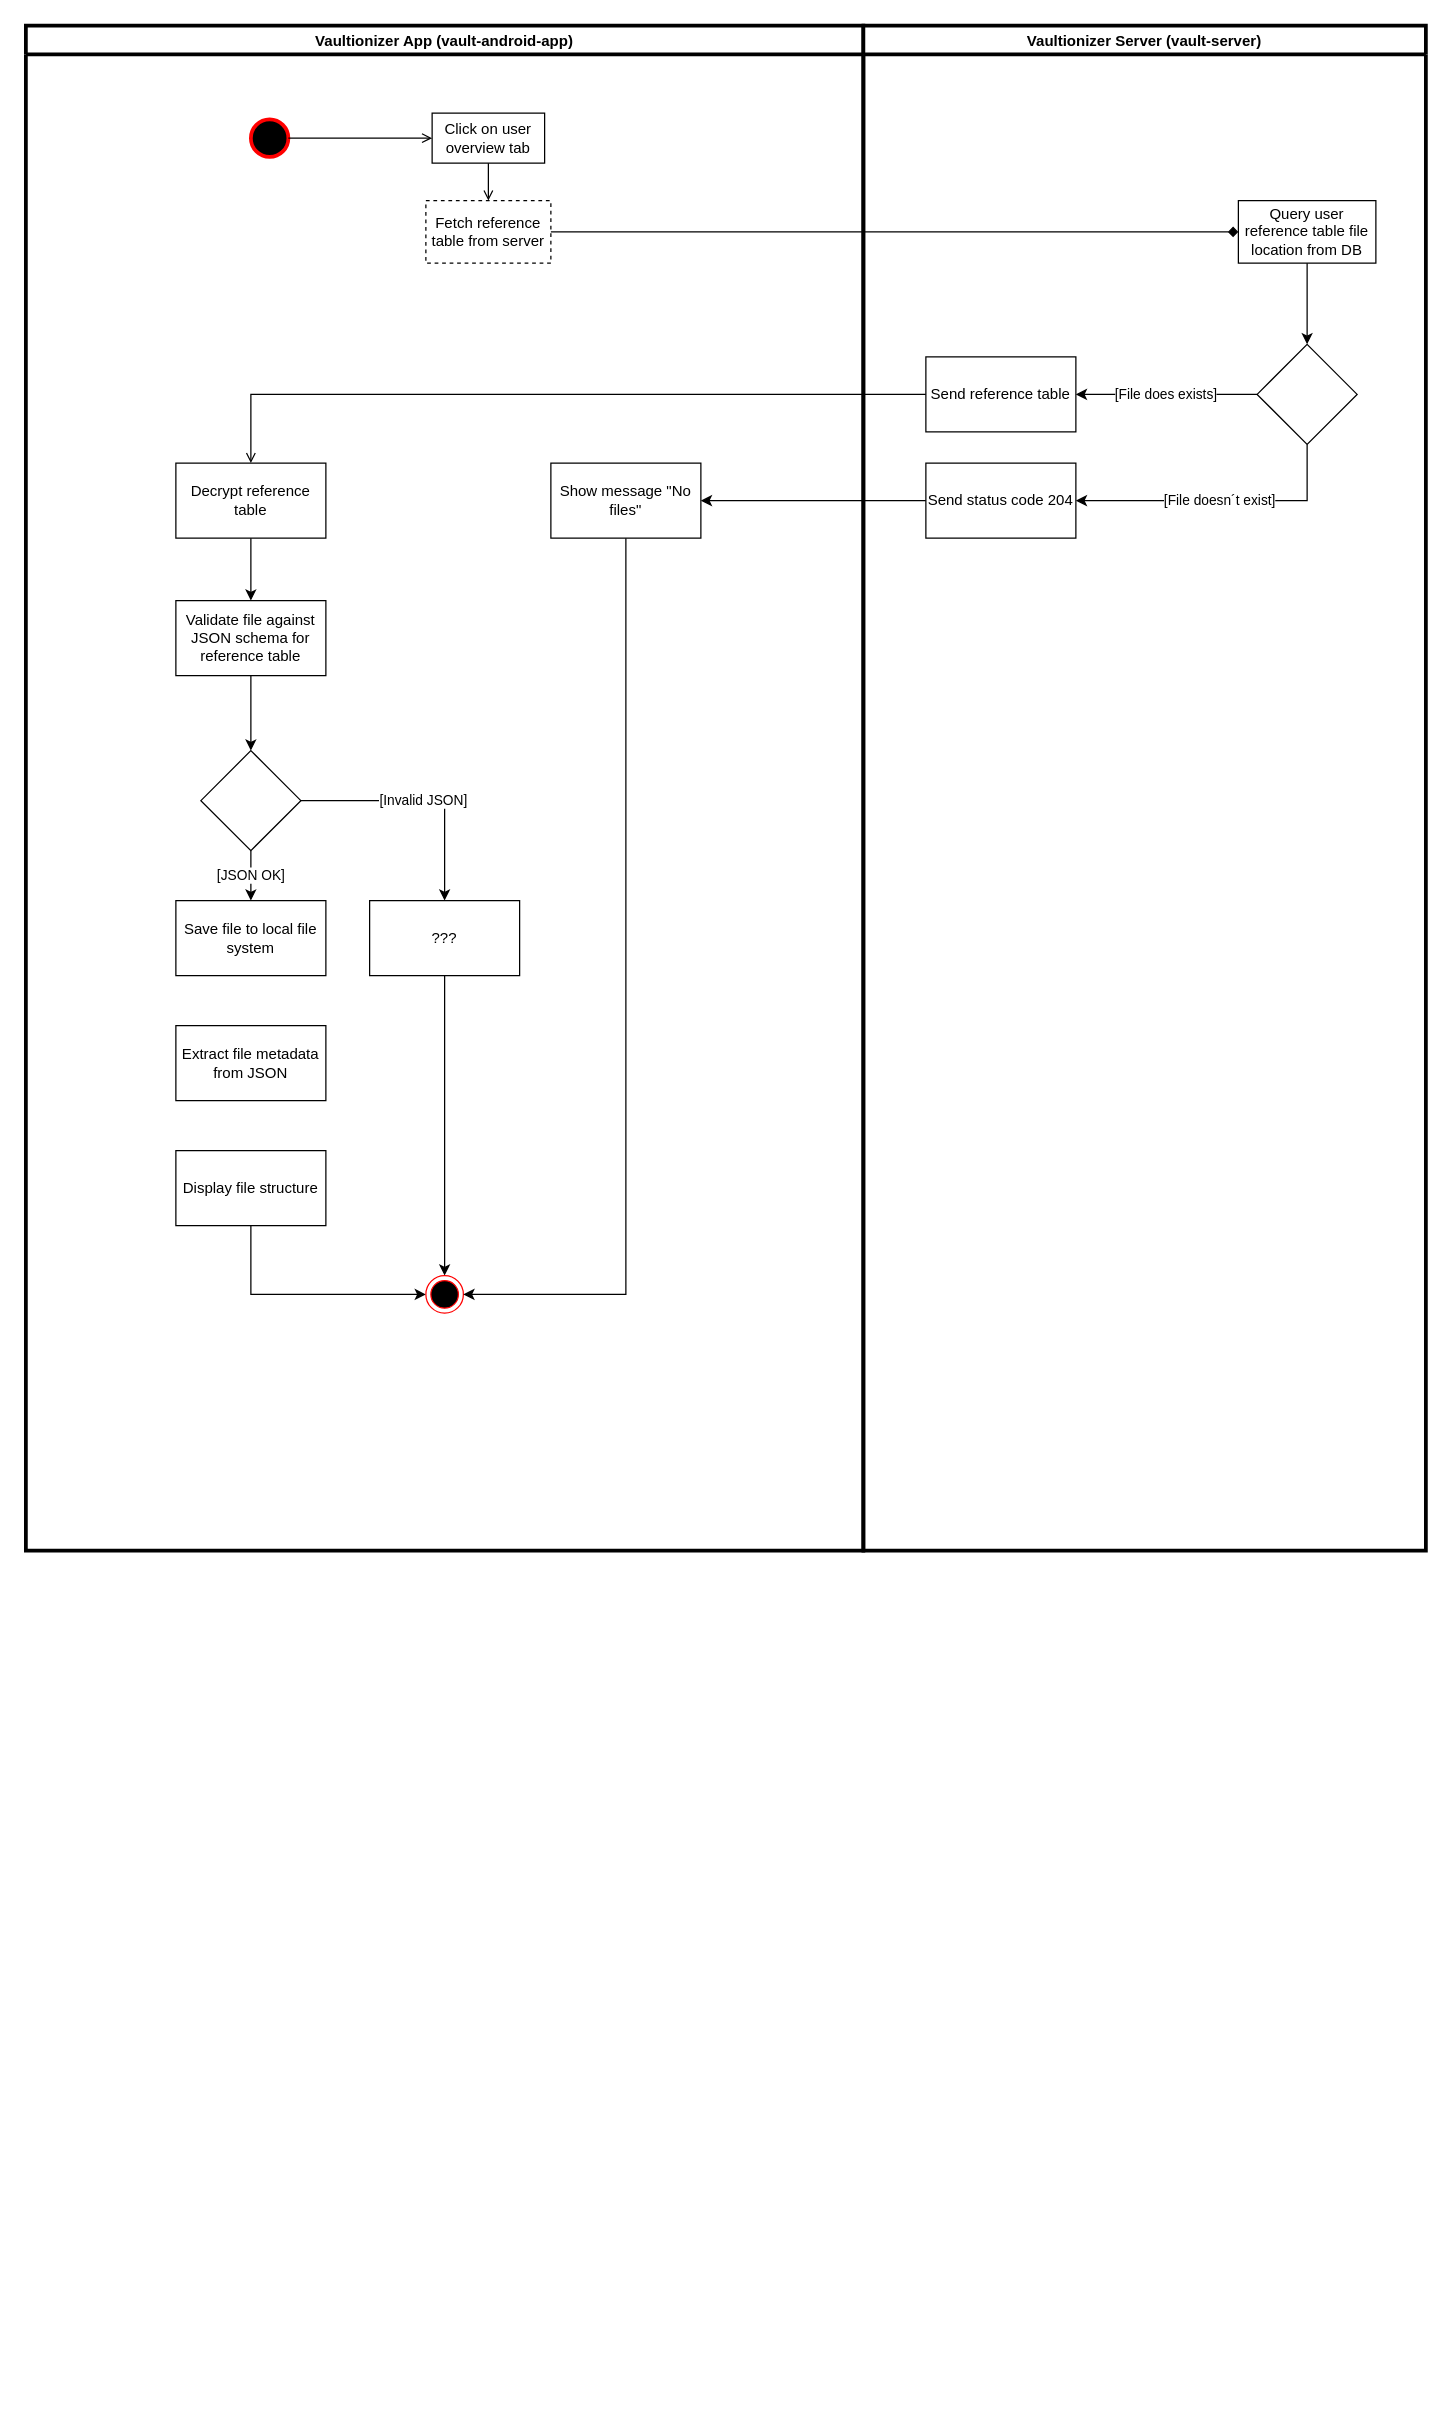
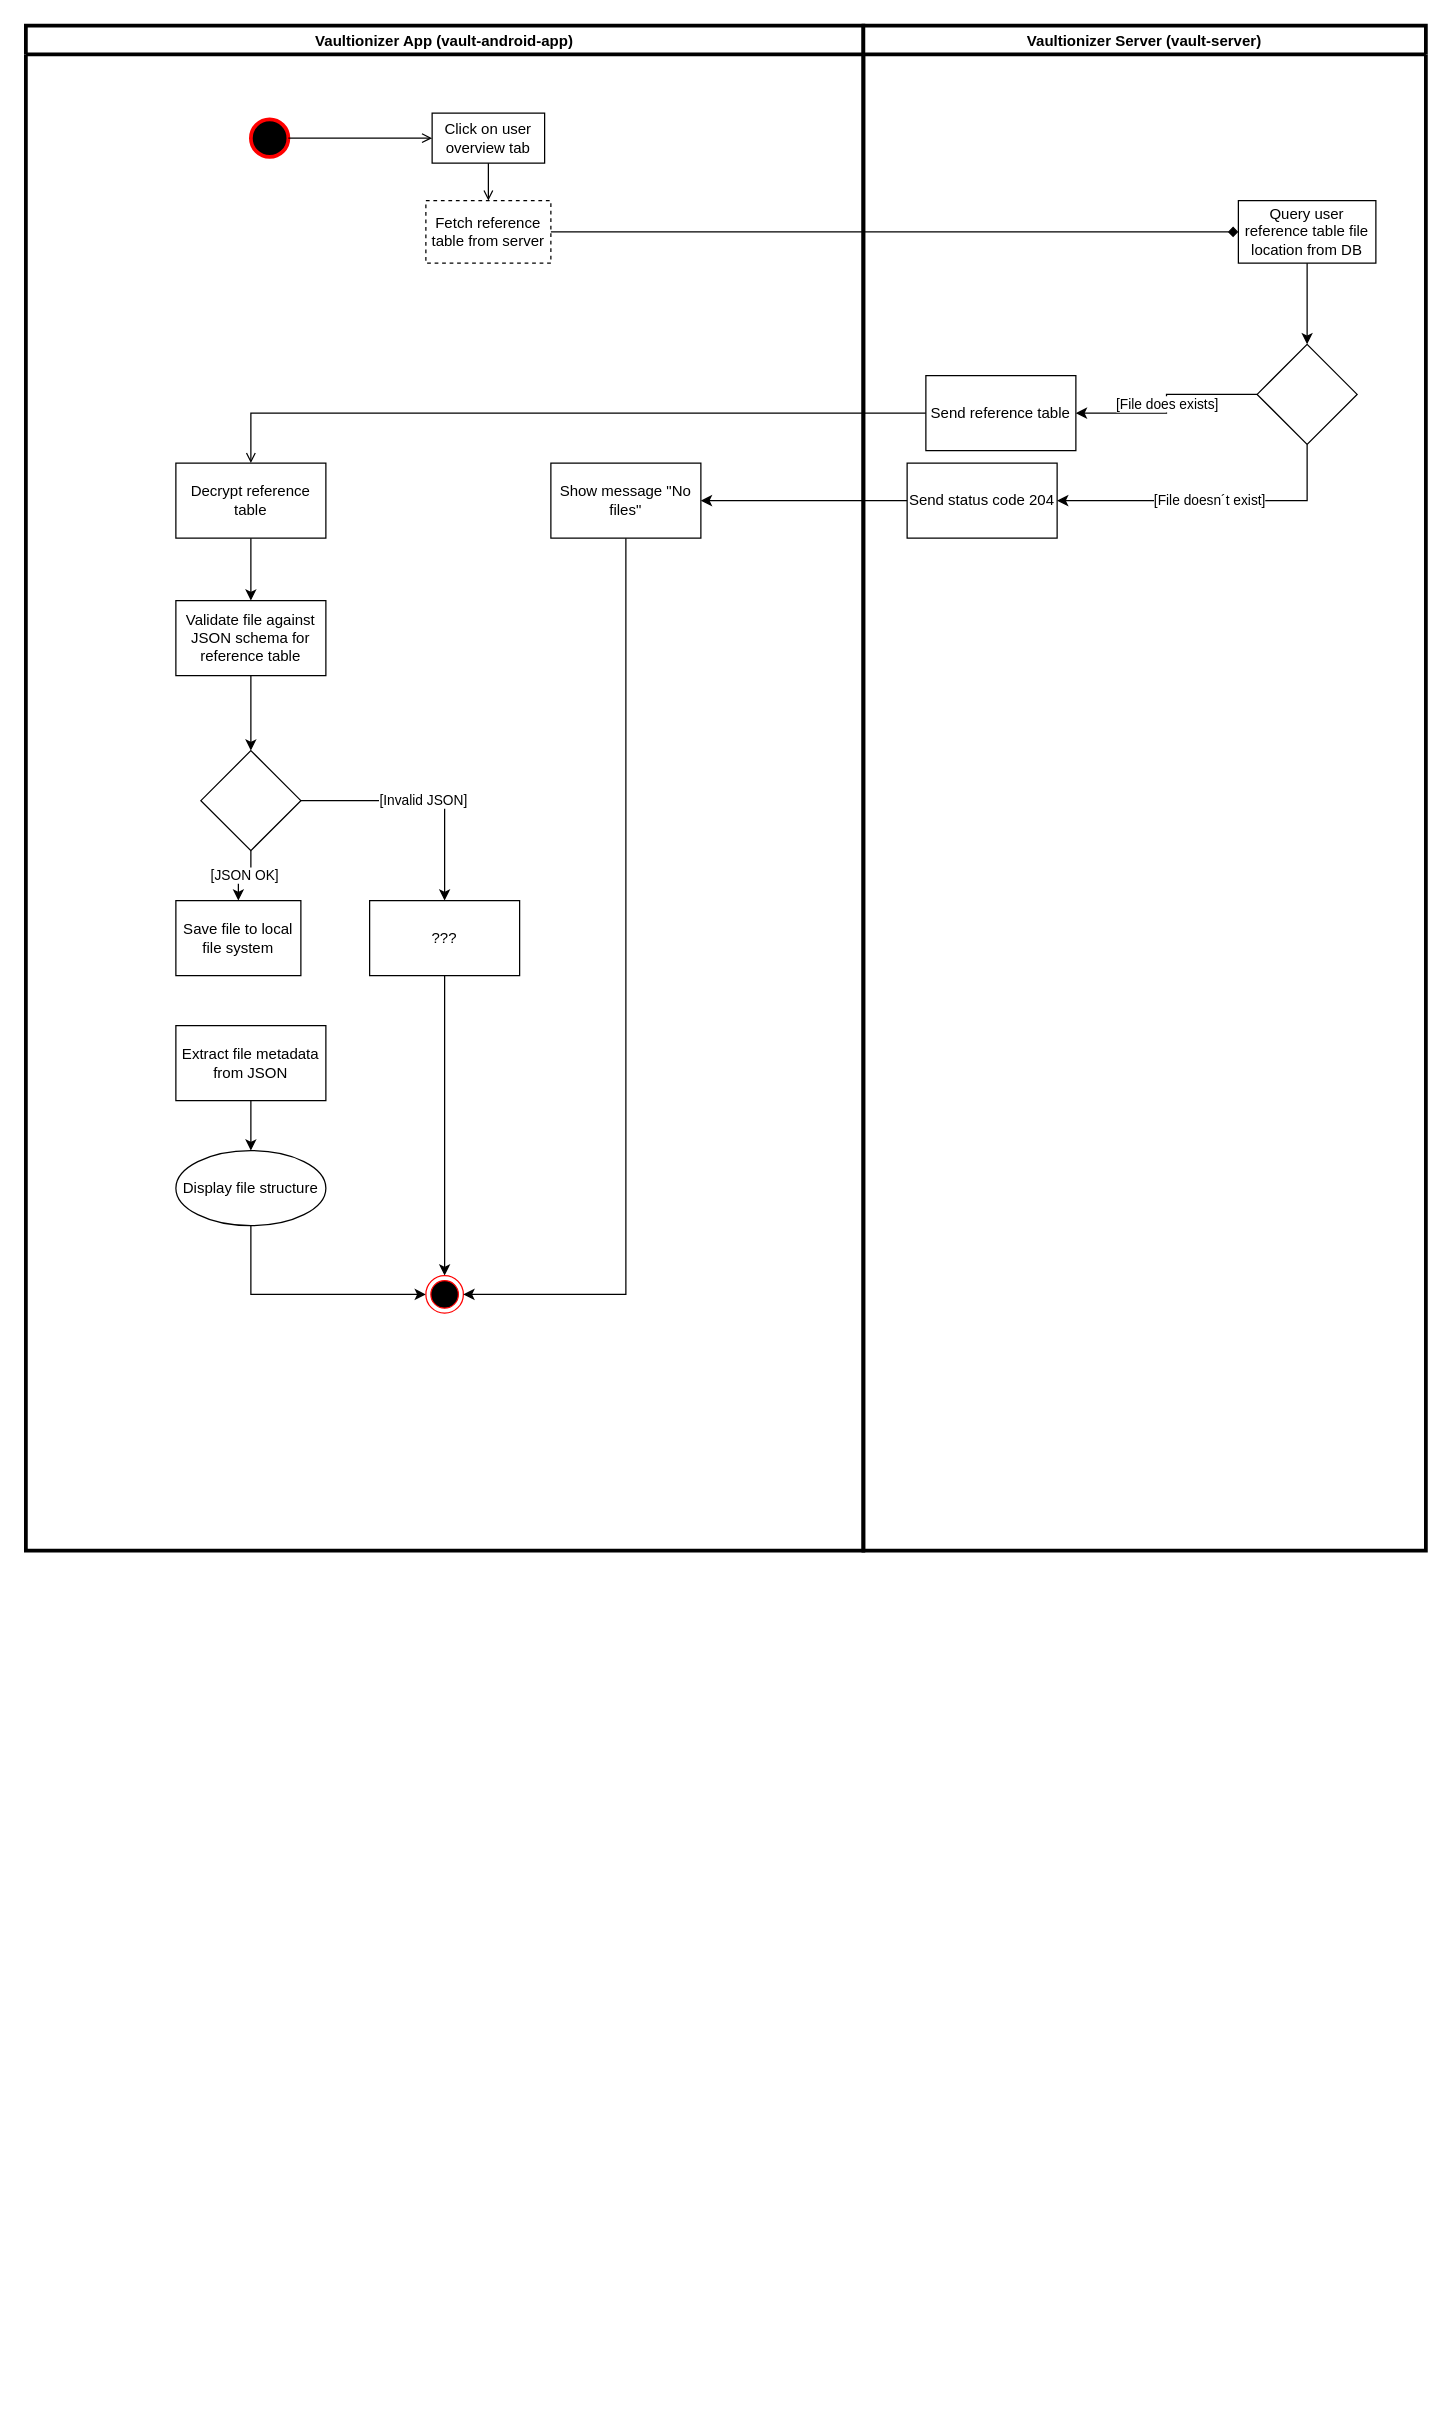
node "Send reference table": moved (1001, 394) -> (1001, 413)
node "Send status code 204": moved (1001, 501) -> (982, 501)
node "Save file to local file system": size 150x75 -> 125x75
edge "Extract file metadata from JSON" -> "Display file structure": added
node "Display file structure": shape rectangle -> ellipse
